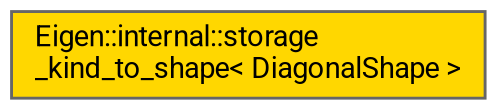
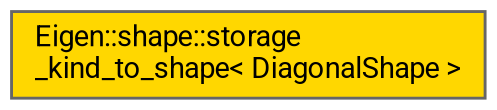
node "Eigen::internal::storage _kind_to_shape< DiagonalShape >": label "Eigen::internal::storage _kind_to_shape< DiagonalShape >" -> "Eigen::shape::storage _kind_to_shape< DiagonalShape >"
